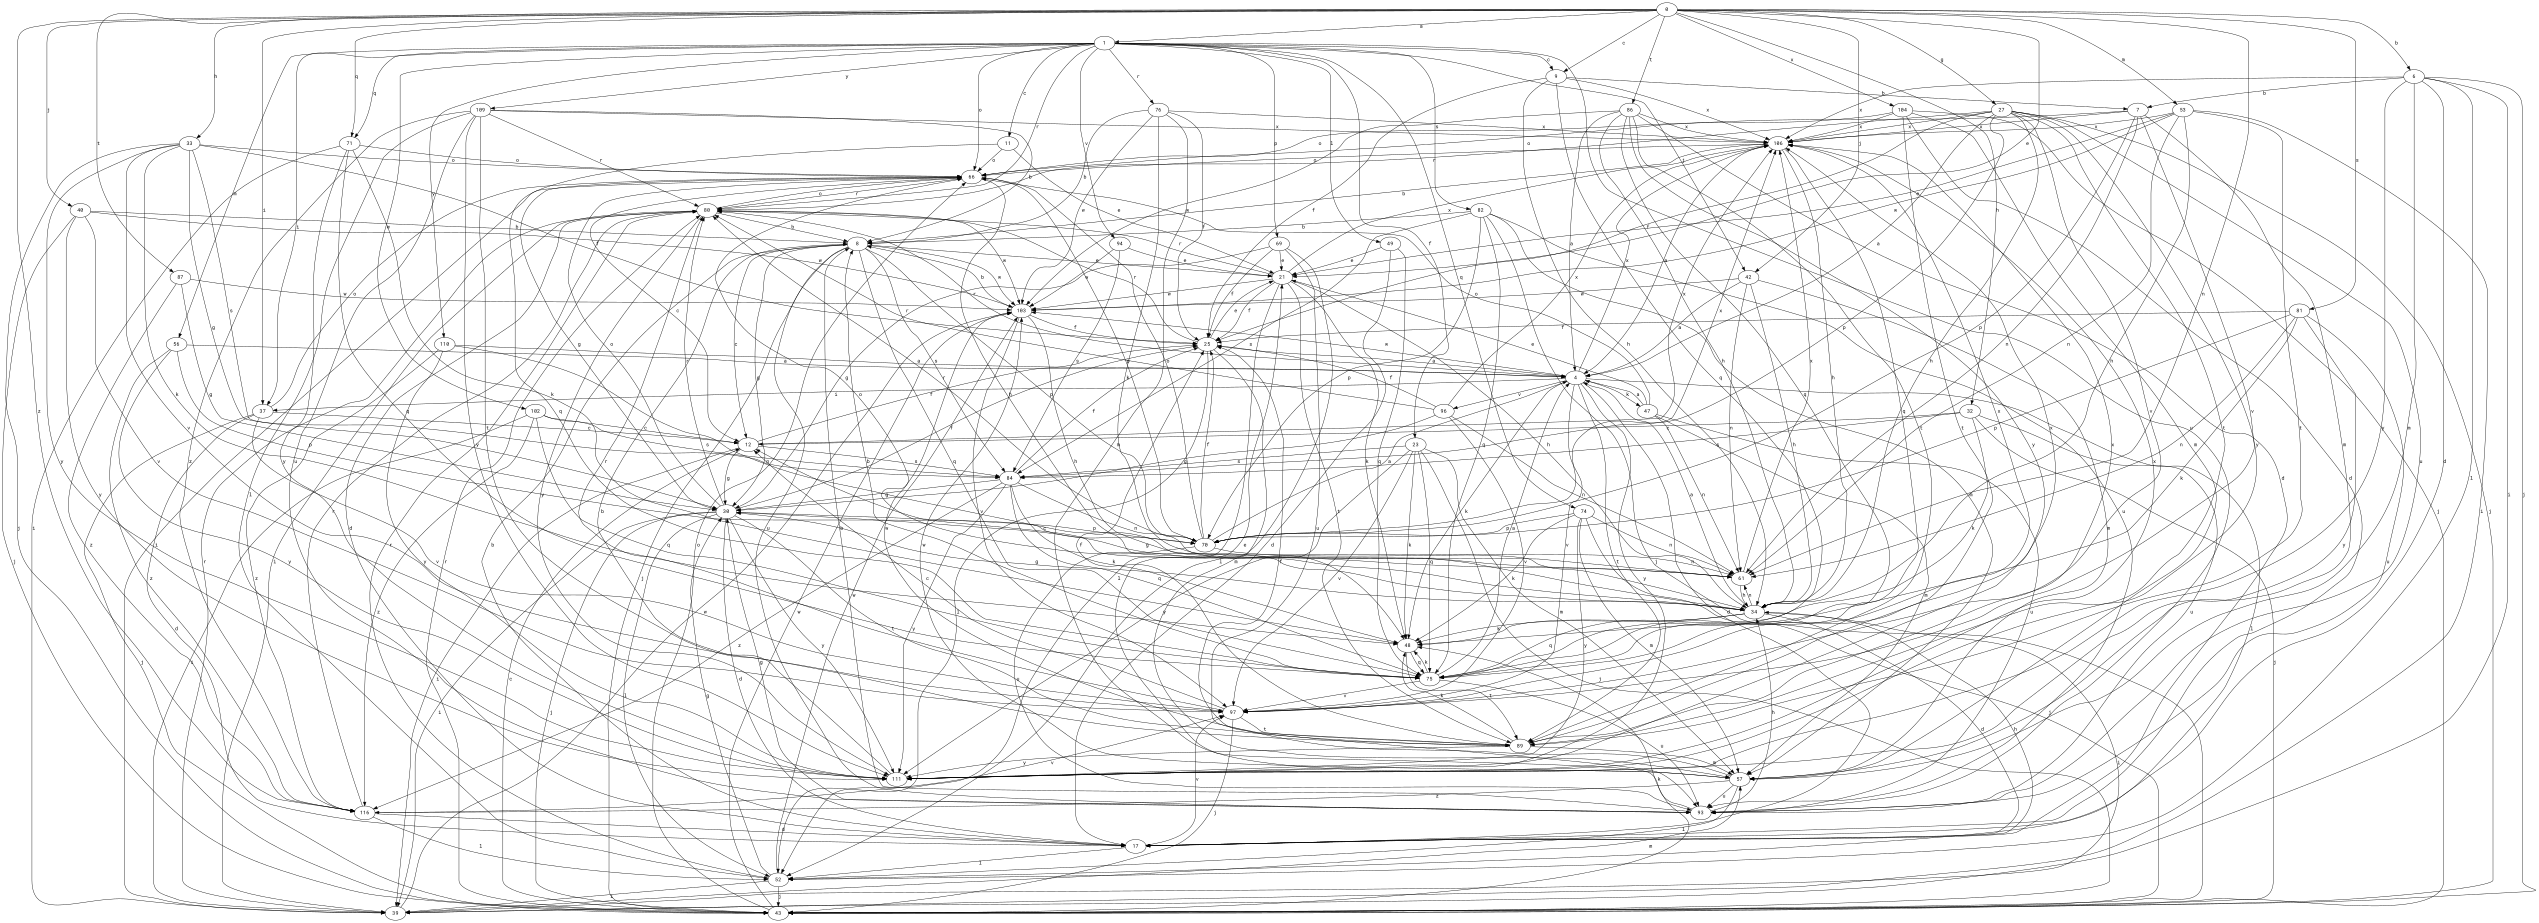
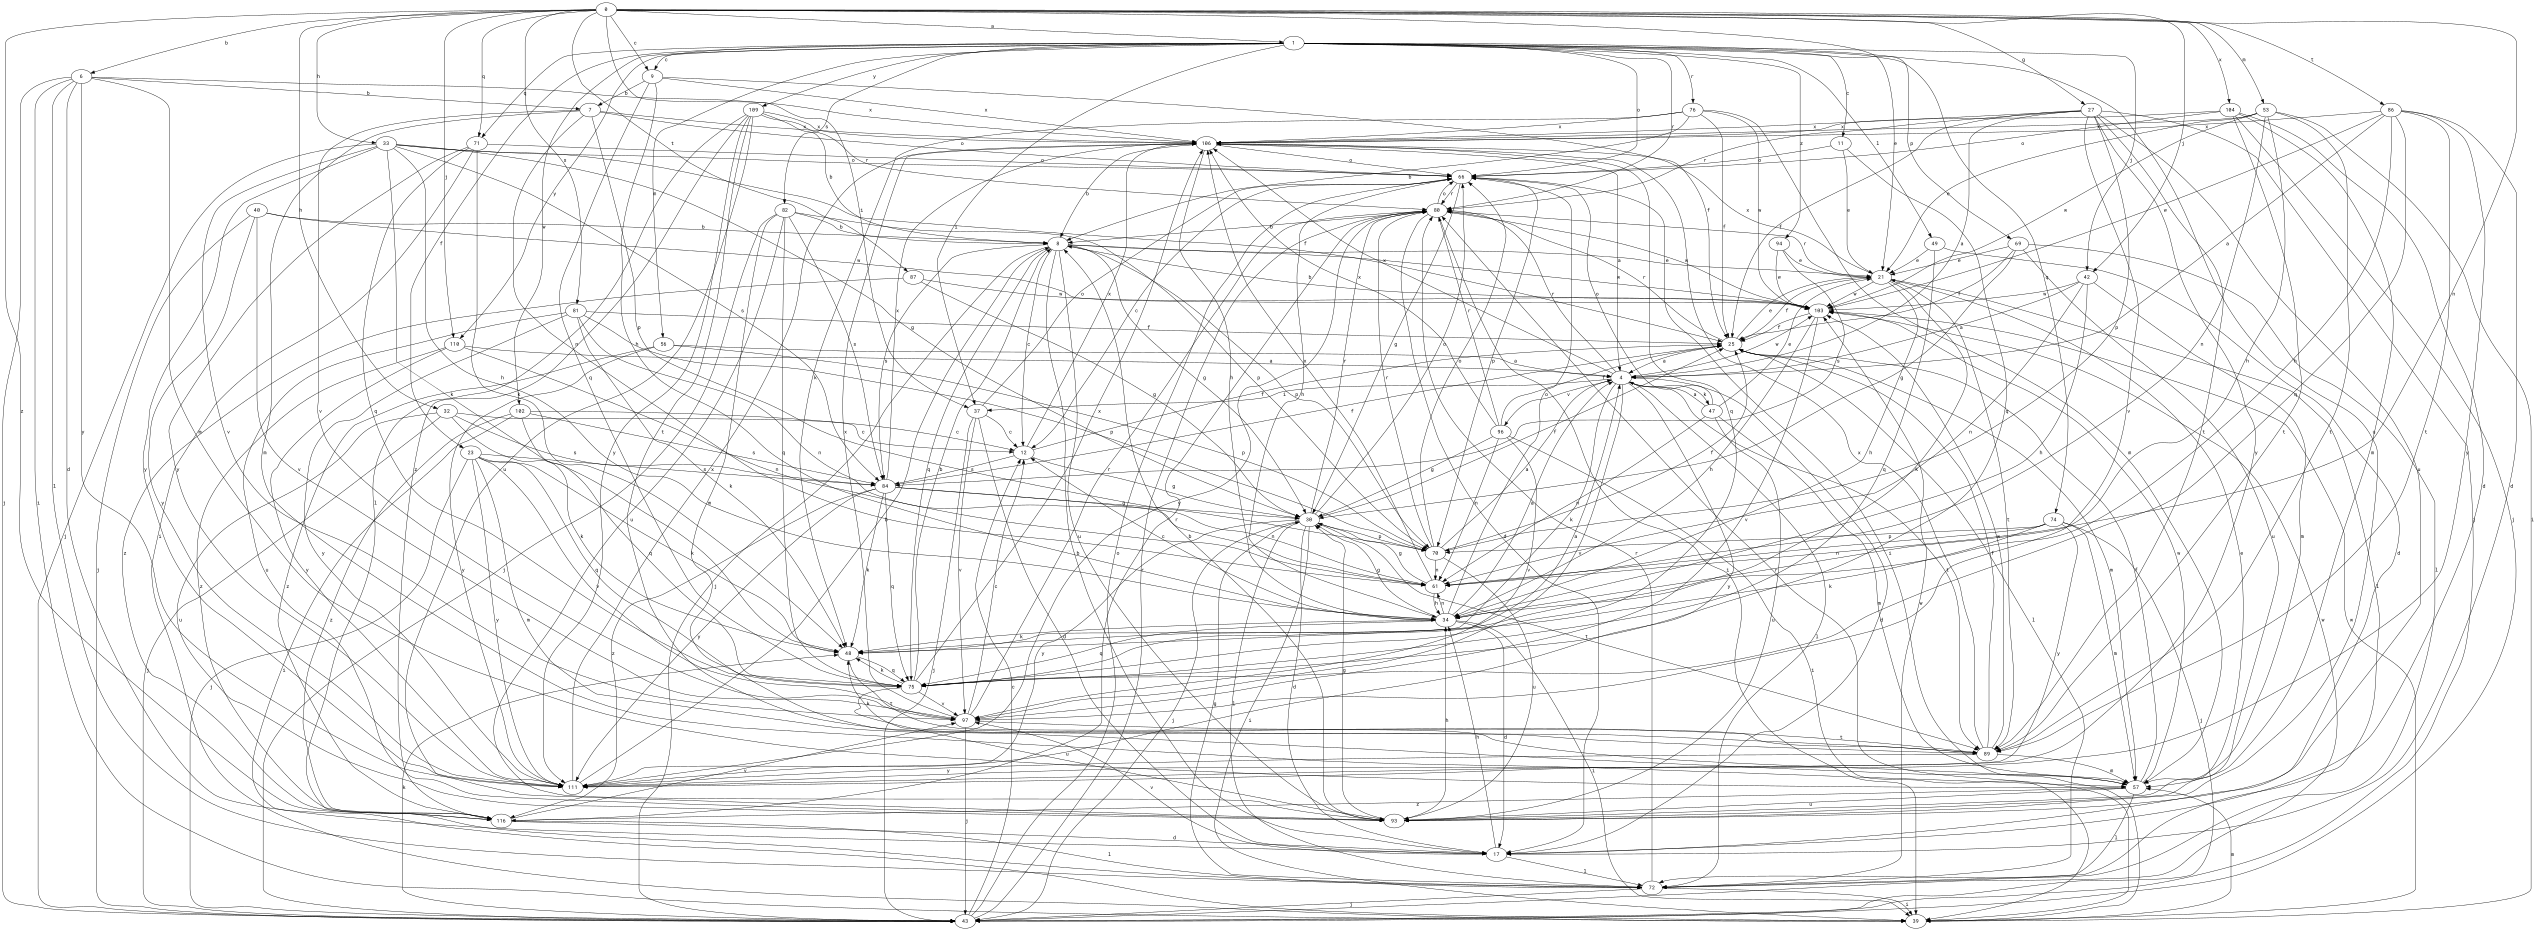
edge "0" -> "40": now "0" -> "110"
edge "1" -> "94": label "v" -> "z"
edge "27" -> "34": now "33" -> "34"
edge "12" -> "39": now "96" -> "39"
node "52": label "52" -> "72"
